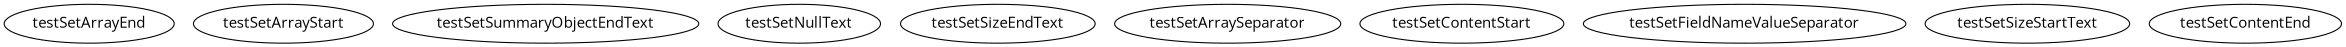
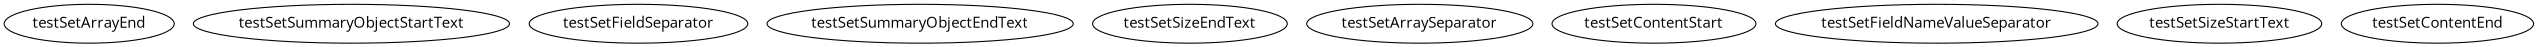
node "testSetArrayStart": removed
node "testSetSummaryObjectStartText": added
node "testSetFieldSeparator": added
node "testSetNullText": removed
